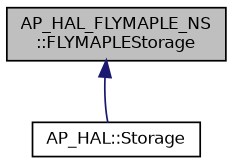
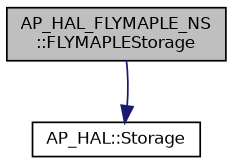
edge "AP_HAL::Storage" -> "AP_HAL_FLYMAPLE_NS ::FLYMAPLEStorage": reversed
